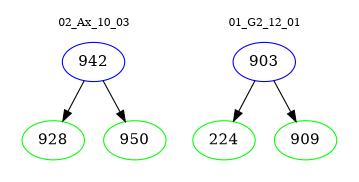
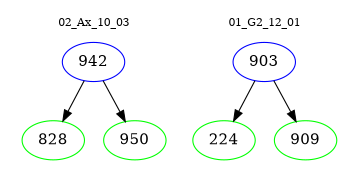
node "928": label "928" -> "828"
